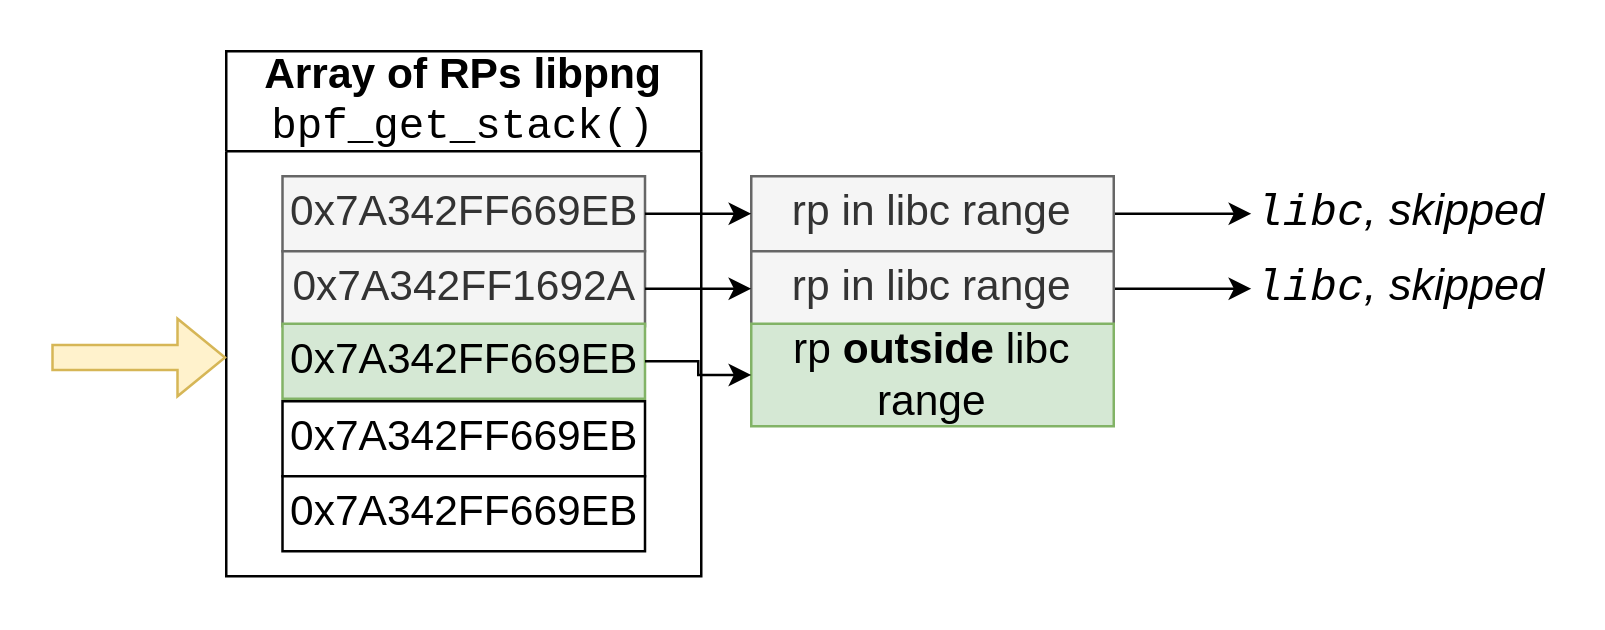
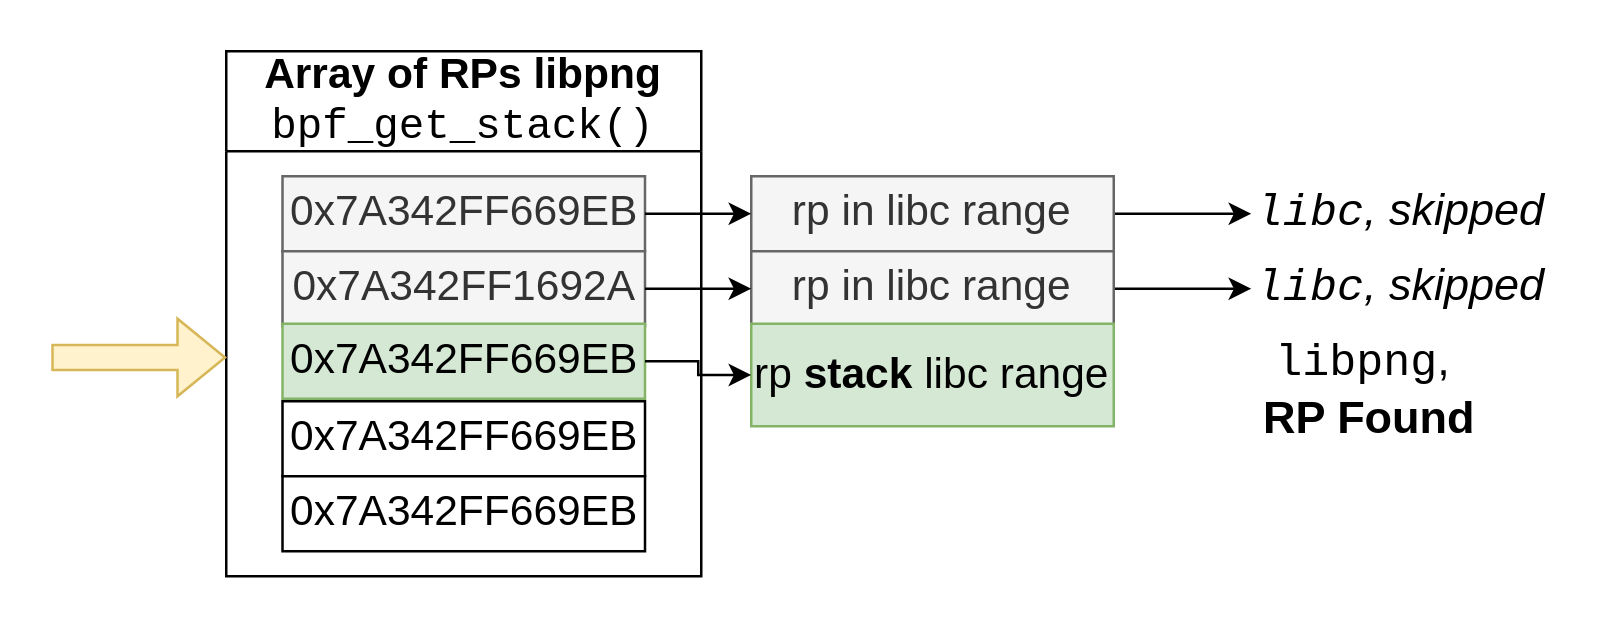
node "rp outside libc range": label "rp outside libc range" -> "rp stack libc range"
node "libpng, RP Found": added
